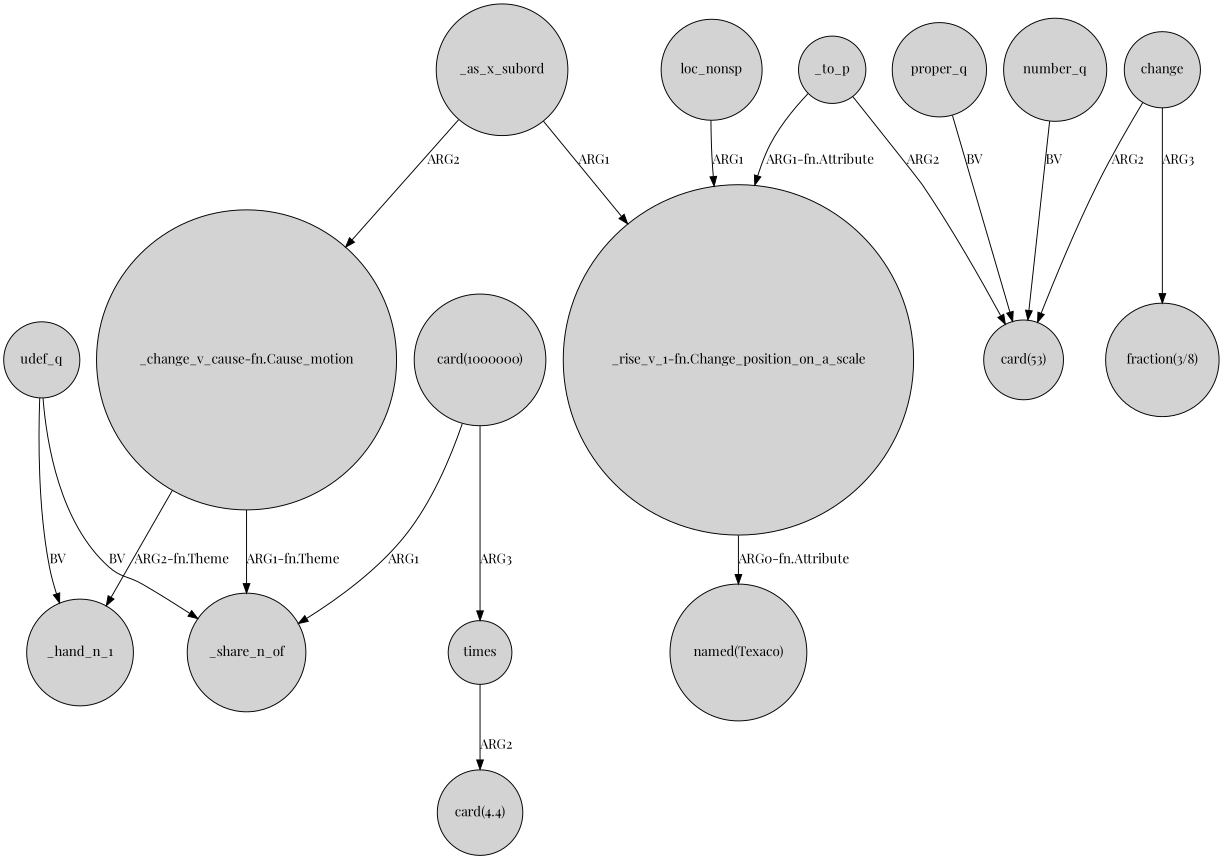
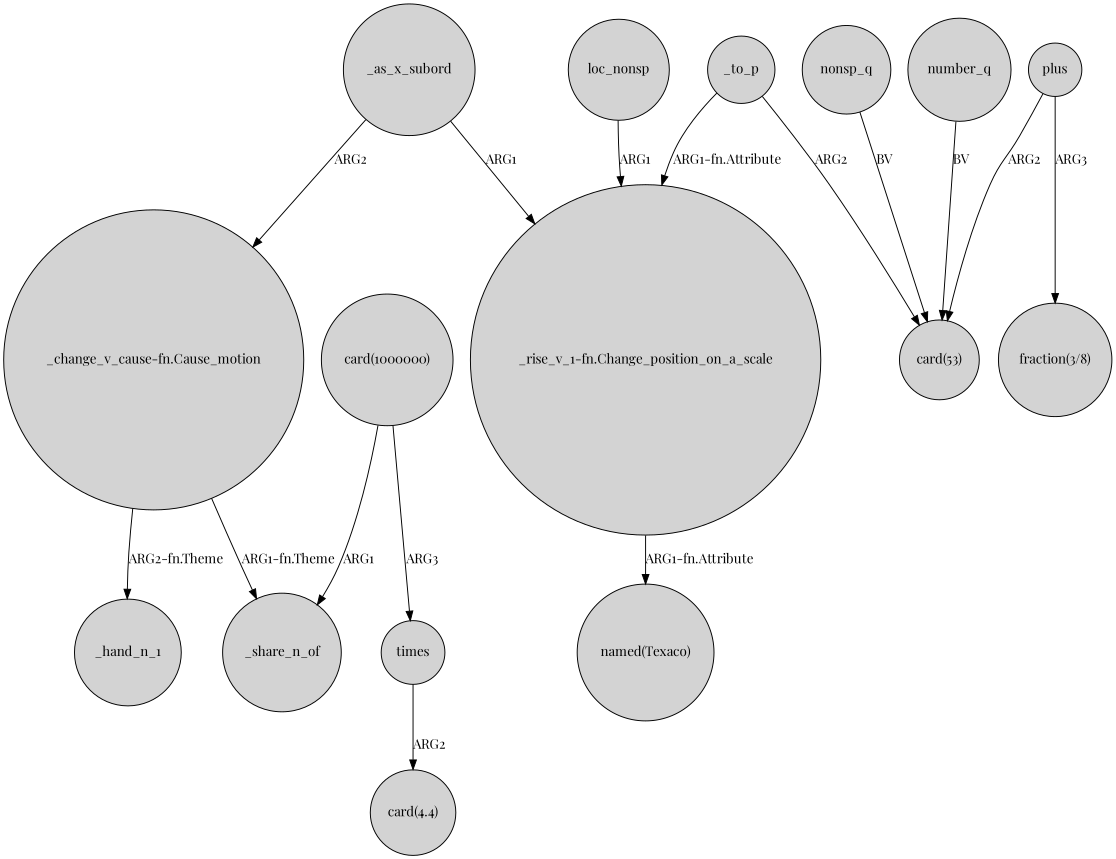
node "proper_q": label "proper_q" -> "nonsp_q"
node "change": label "change" -> "plus"
node "udef_q": removed
edge "_rise_v_1-fn.Change_position_on_a_scale" -> "named(Texaco)": label "ARG0-fn.Attribute" -> "ARG1-fn.Attribute"
